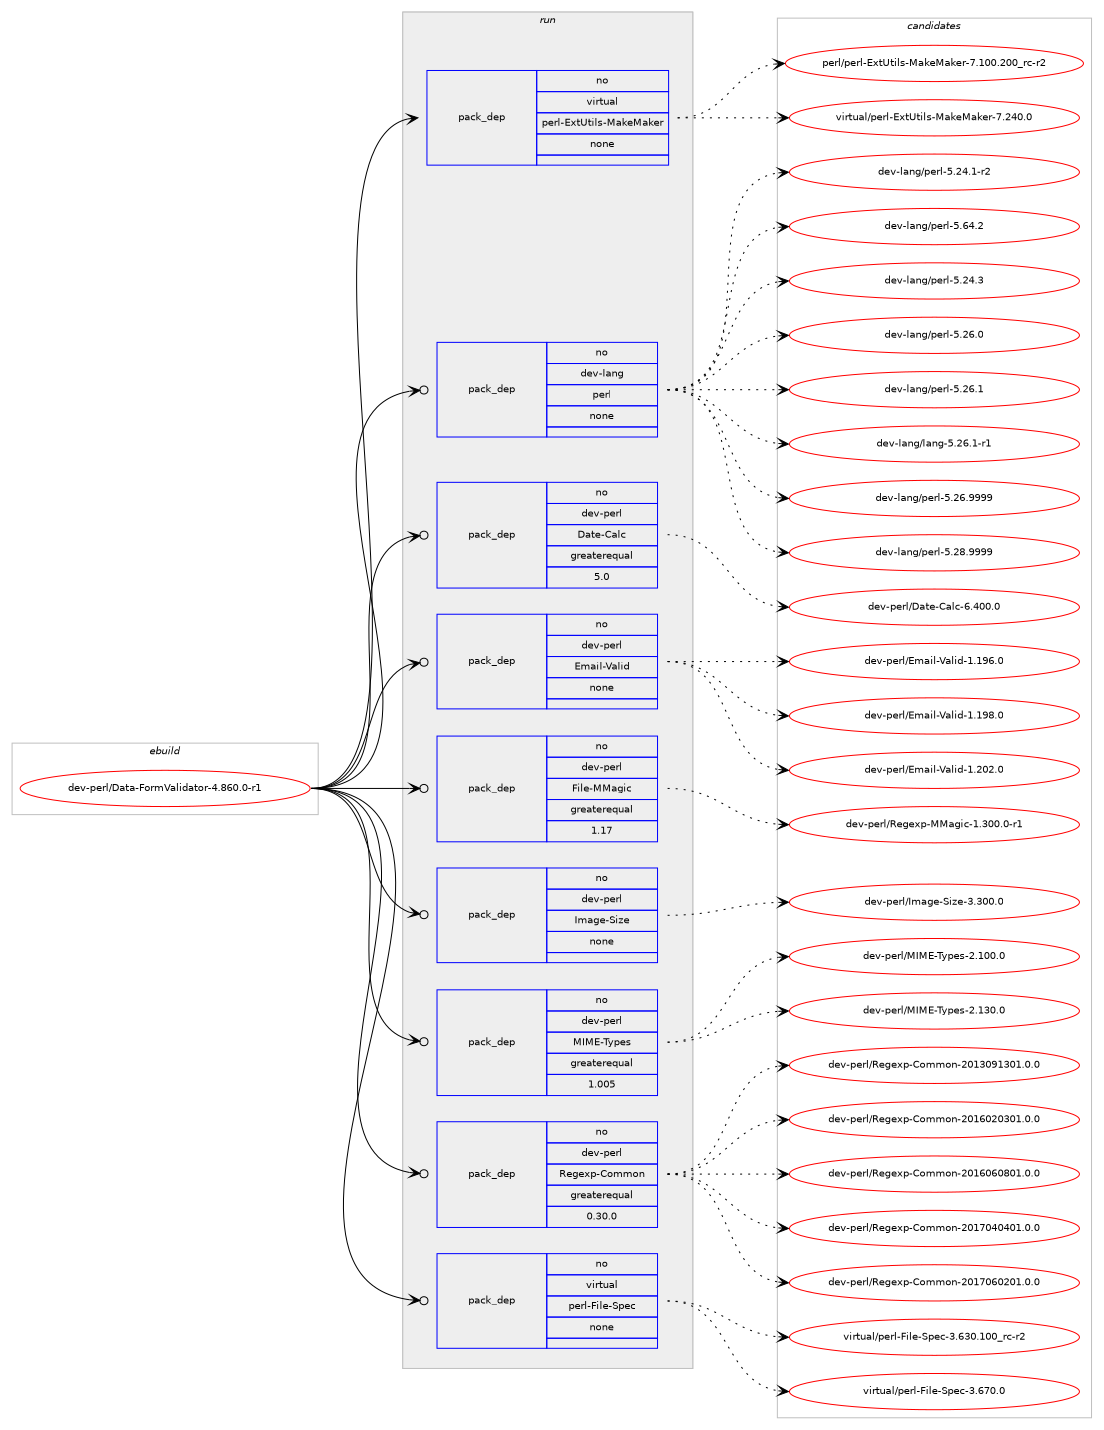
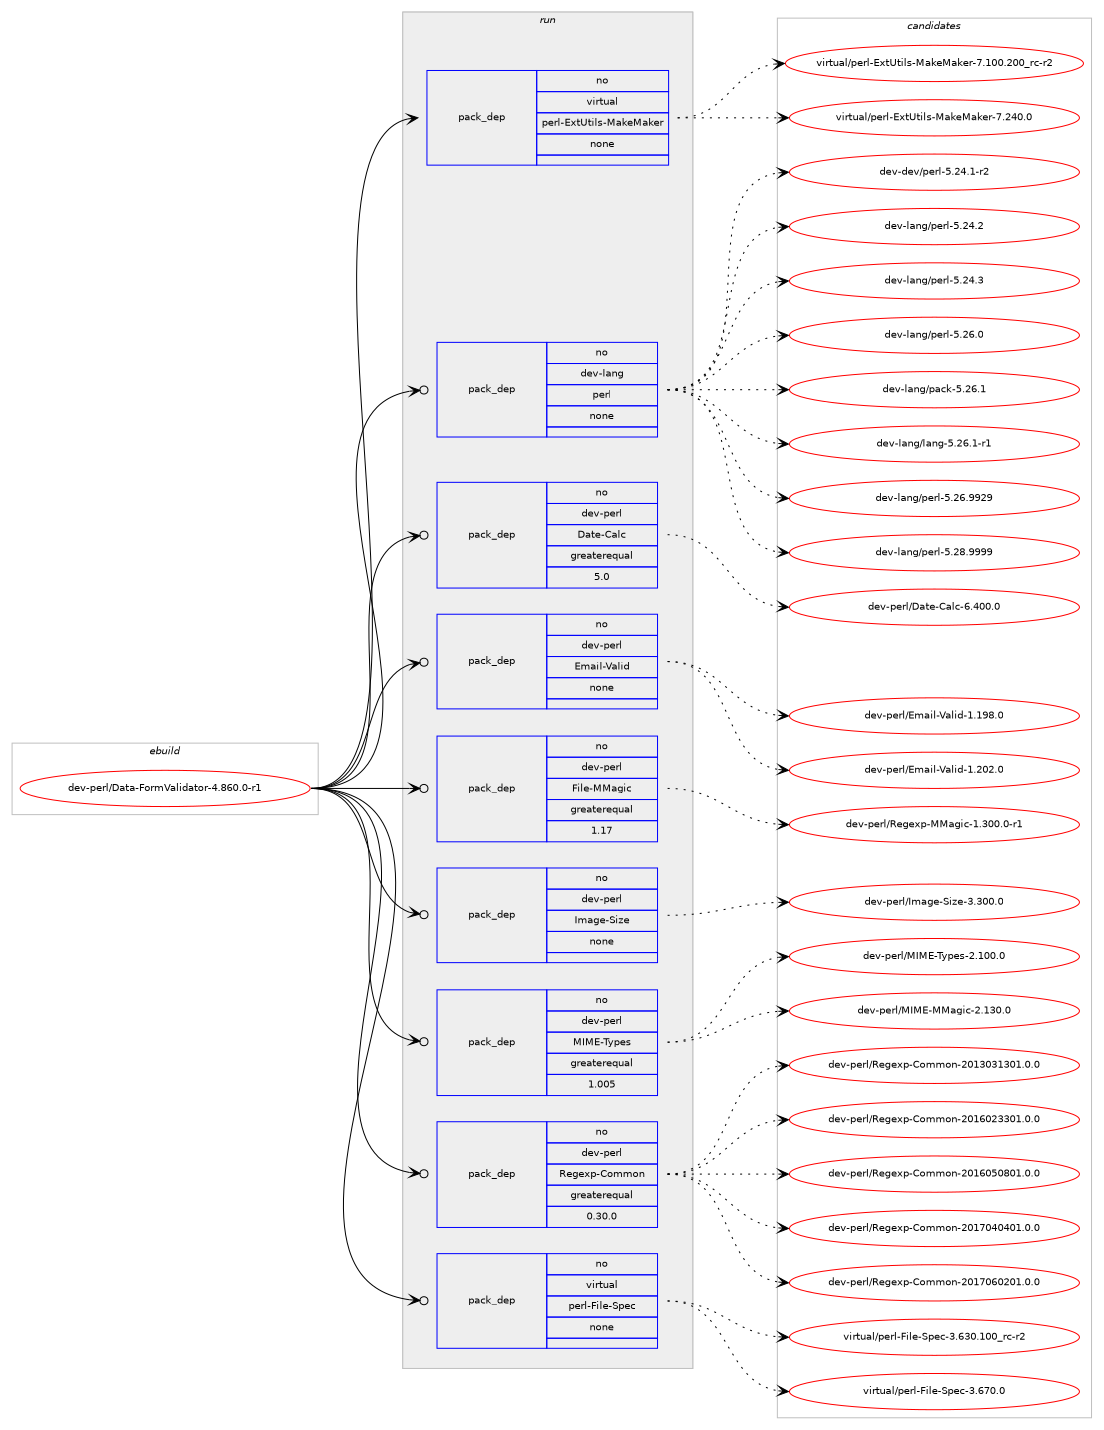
node "perl/perl-ExtUtils-MakeMaker-7.100.200_rc-r2": label "perl/perl-ExtUtils-MakeMaker-7.100.200_rc-r2" -> "virtual/perl-ExtUtils-MakeMaker-7.100.200_rc-r2"
node "dev-lang/perl-5.24.1-r2": label "dev-lang/perl-5.24.1-r2" -> "dev-dev/perl-5.24.1-r2"
node "dev-lang/perl-5.64.2": label "dev-lang/perl-5.64.2" -> "dev-lang/perl-5.24.2"
node "dev-lang/perl-5.26.1": label "dev-lang/perl-5.26.1" -> "dev-lang/pack-5.26.1"
node "dev-lang/perl-5.26.9999": label "dev-lang/perl-5.26.9999" -> "dev-lang/perl-5.26.9929"
node "dev-perl/Email-Valid-1.196.0": removed
node "dev-perl/MIME-Types-2.130.0": label "dev-perl/MIME-Types-2.130.0" -> "dev-perl/MIME-MMagic-2.130.0"
node "dev-perl/Regexp-Common-2013091301.0.0": label "dev-perl/Regexp-Common-2013091301.0.0" -> "dev-perl/Regexp-Common-2013031301.0.0"
node "dev-perl/Regexp-Common-2016020301.0.0": label "dev-perl/Regexp-Common-2016020301.0.0" -> "dev-perl/Regexp-Common-2016023301.0.0"
node "dev-perl/Regexp-Common-2016060801.0.0": label "dev-perl/Regexp-Common-2016060801.0.0" -> "dev-perl/Regexp-Common-2016050801.0.0"
